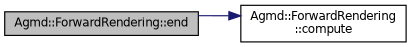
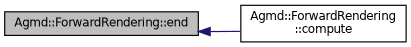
edge "Agmd::ForwardRendering::end" -> "Agmd::ForwardRendering ::compute": reversed
